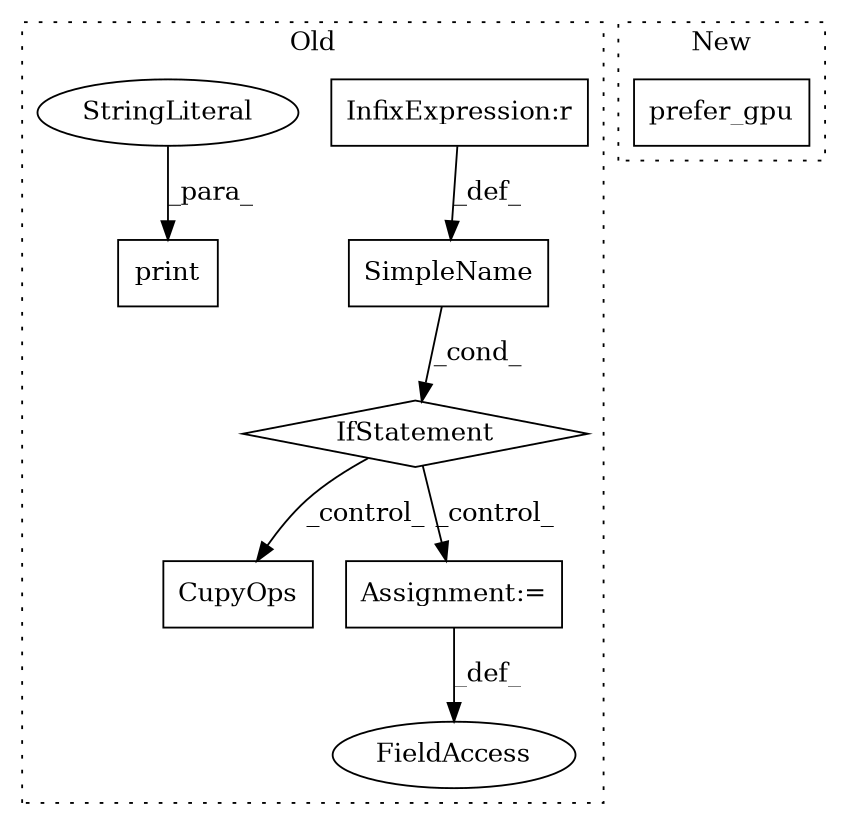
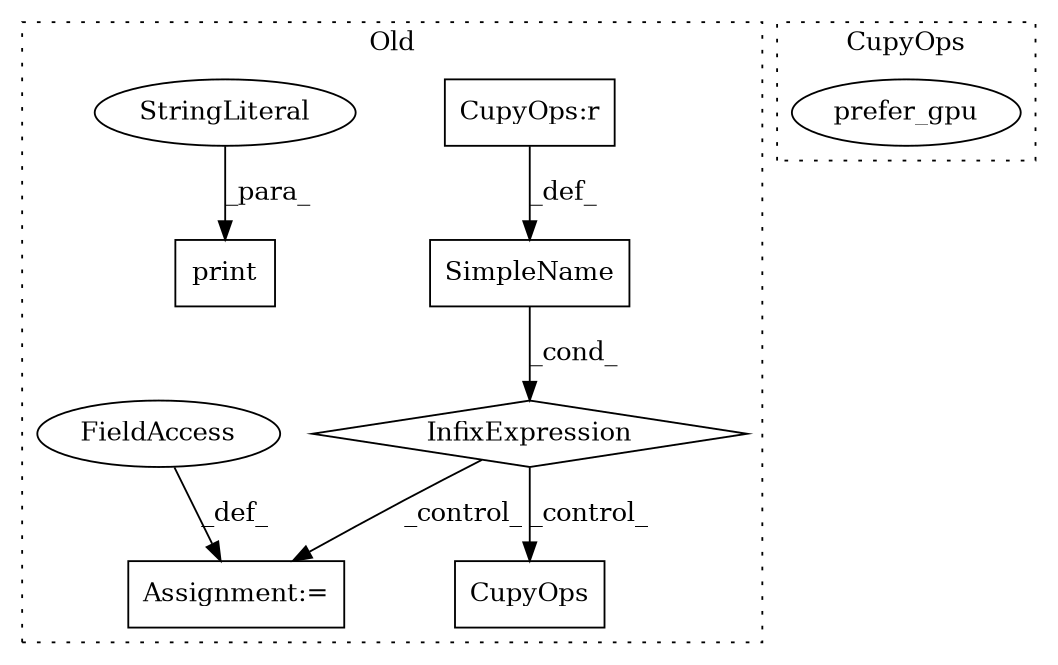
cluster "New": label "New" -> "CupyOps"
node "InfixExpression:r": label "InfixExpression:r" -> "CupyOps:r"
node "prefer_gpu": shape box -> ellipse
node "IfStatement": label "IfStatement" -> "InfixExpression"
edge "Assignment:=" -> "FieldAccess": reversed
